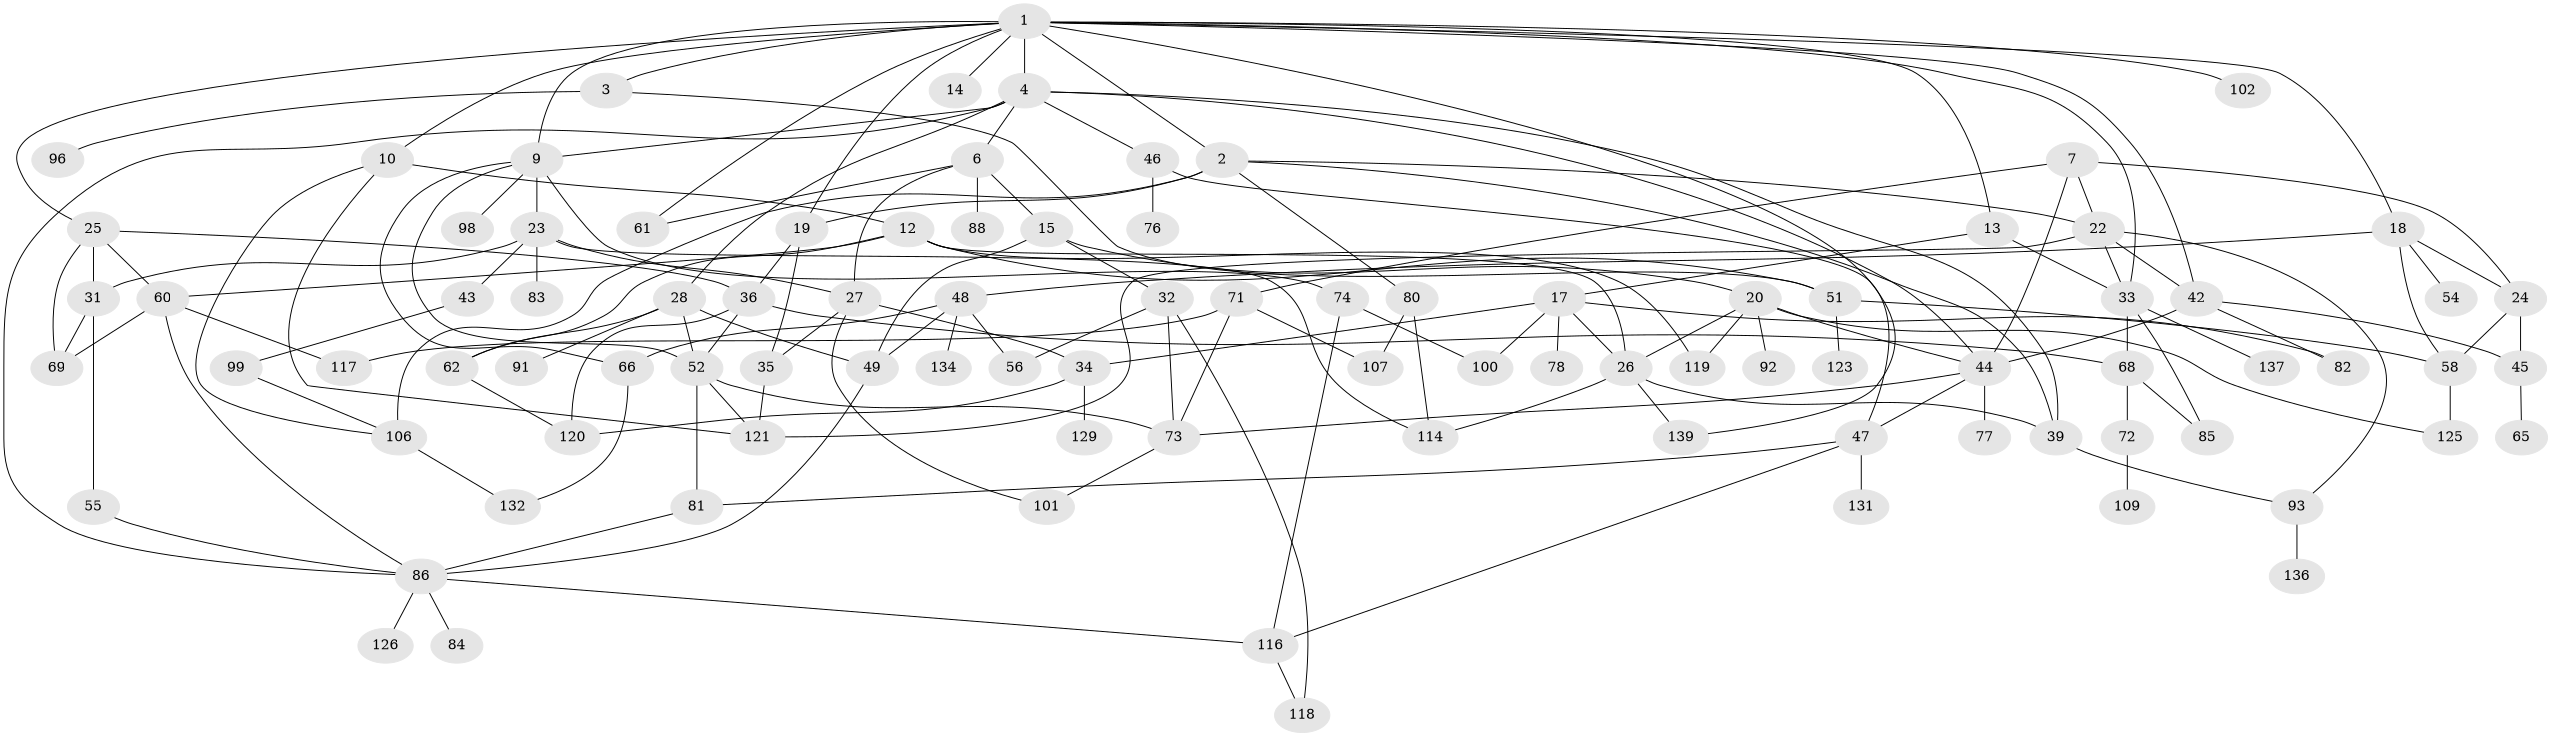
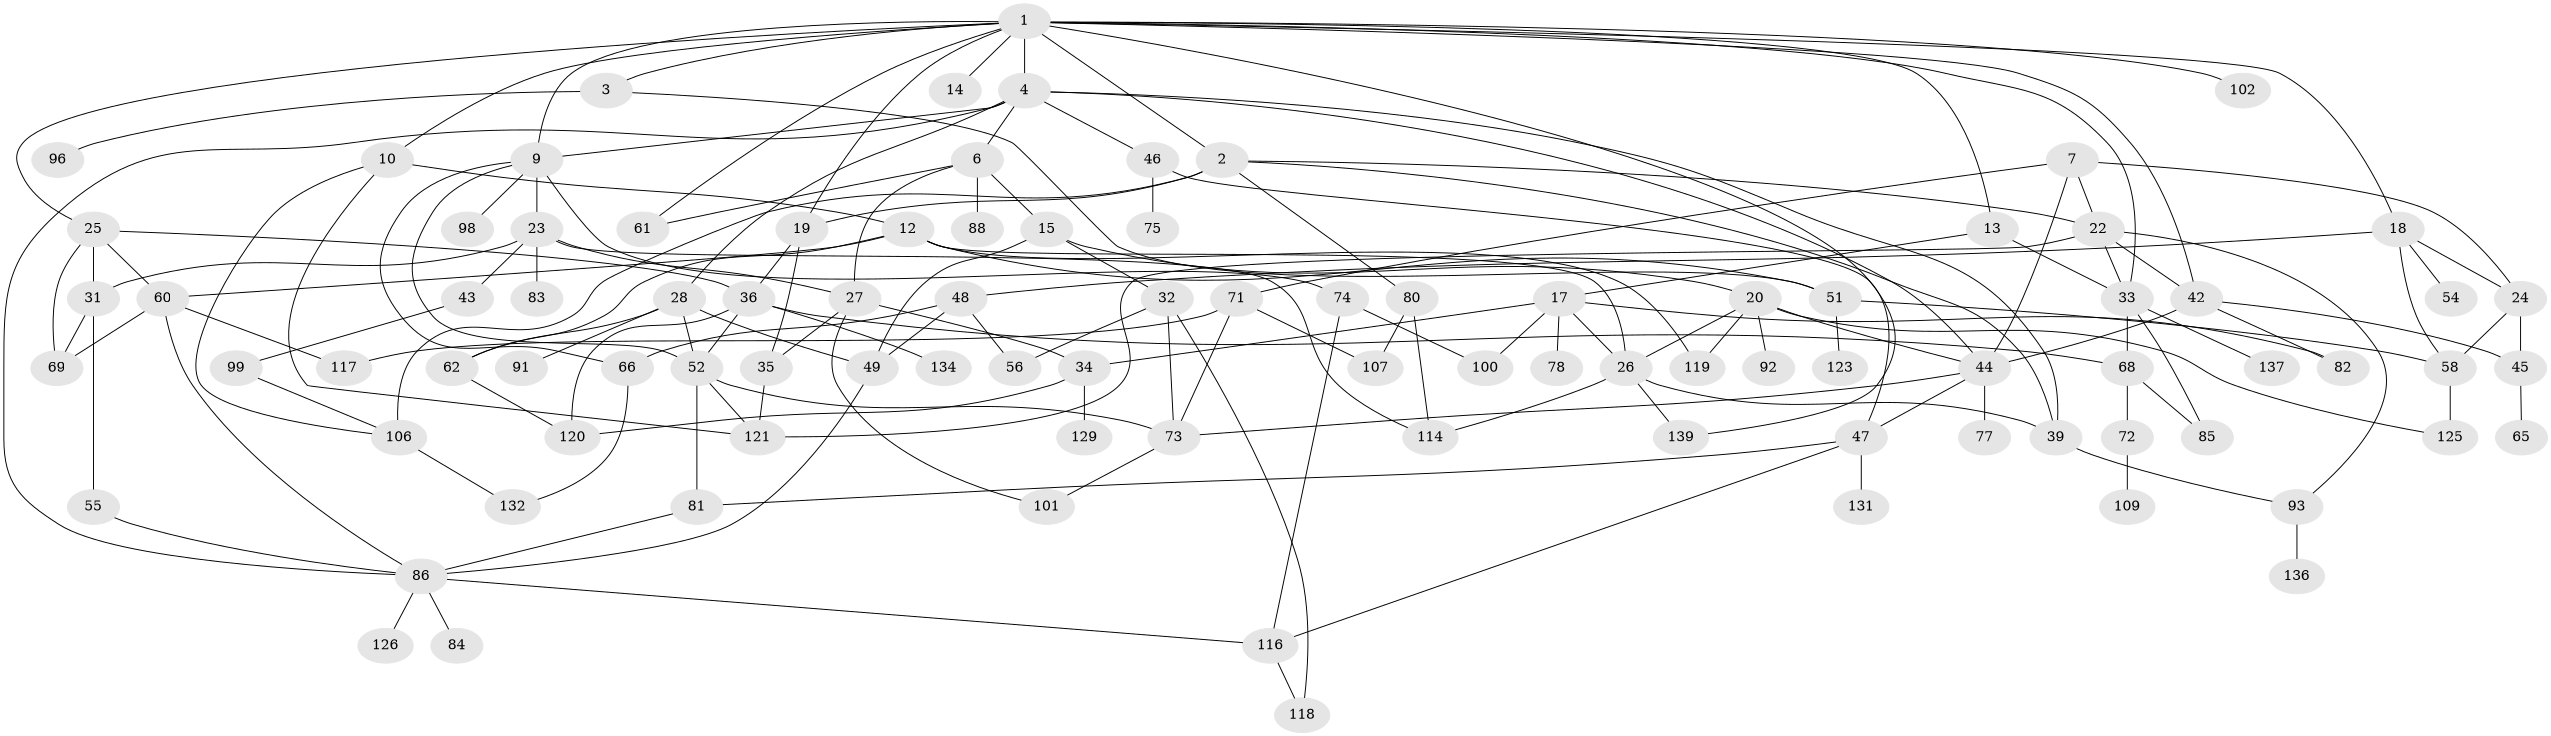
node "76": label "76" -> "75"
edge "48" -- "134": now "36" -- "134"
